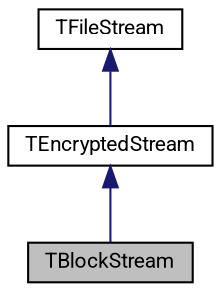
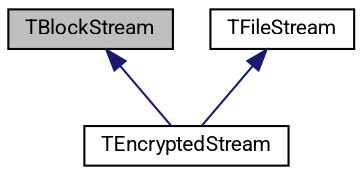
edge "TBlockStream" -> "TEncryptedStream": reversed
